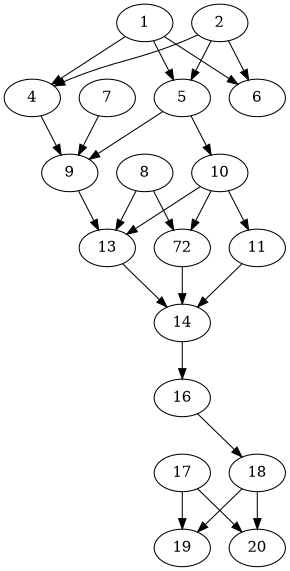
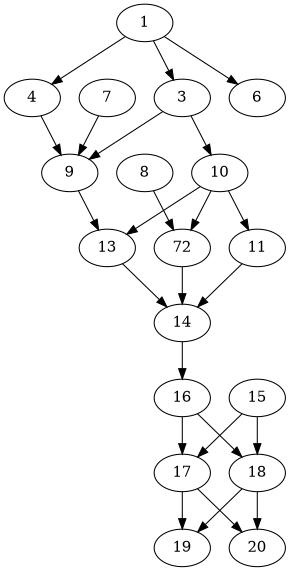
node "2": removed
node "5": label "5" -> "3"
edge "8" -> "13": removed
node "15": added
edge "16" -> "17": added
